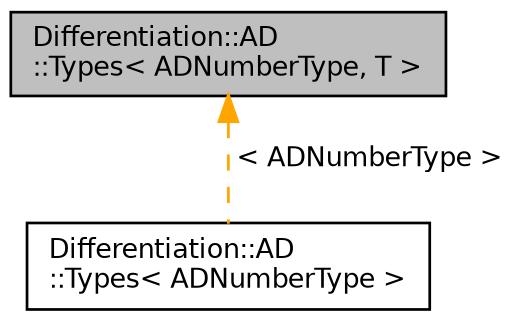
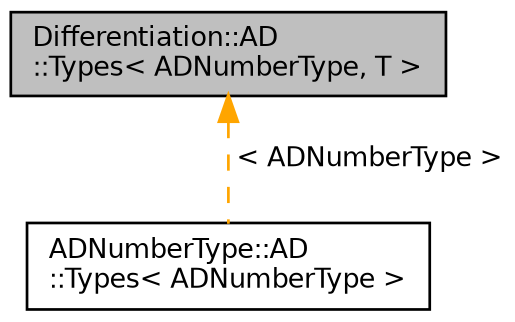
node "Differentiation::AD ::Types< ADNumberType >": label "Differentiation::AD ::Types< ADNumberType >" -> "ADNumberType::AD ::Types< ADNumberType >"
